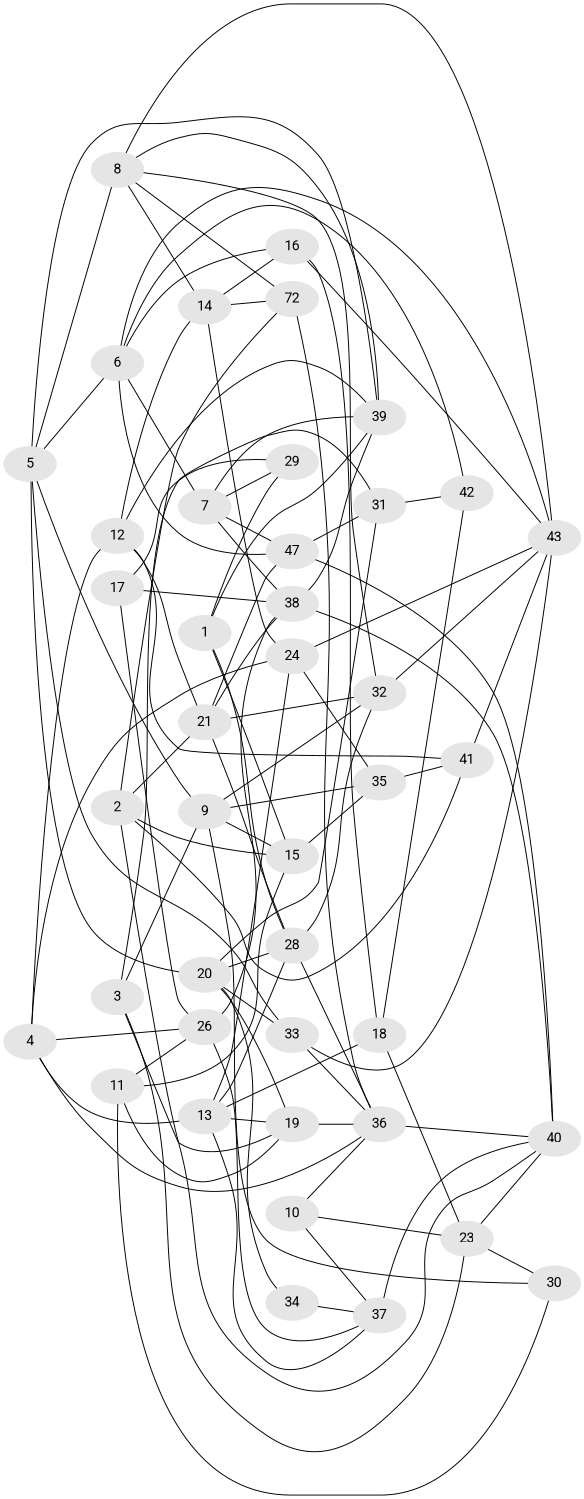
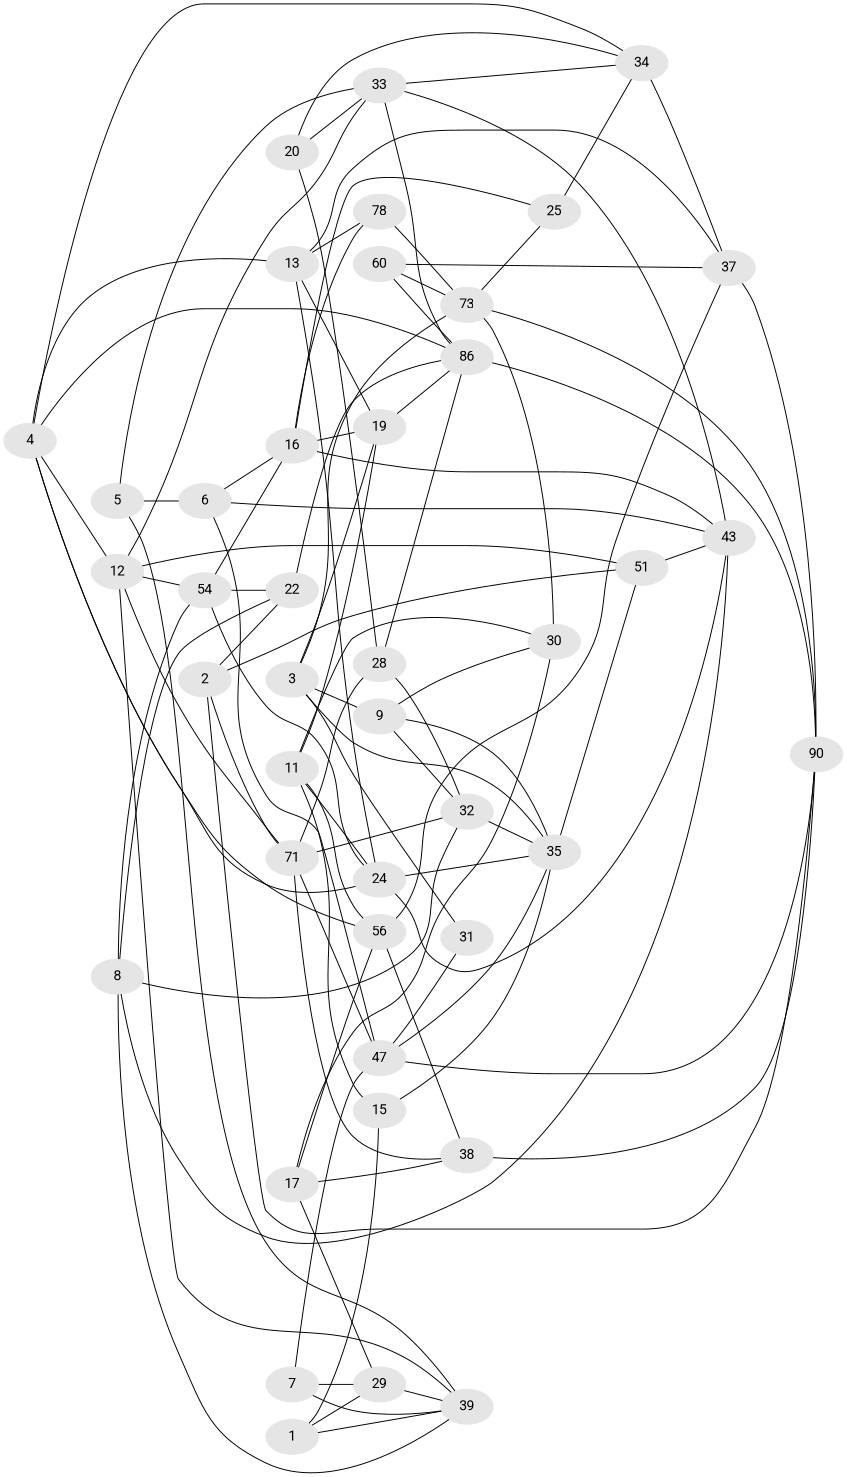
edge "34" -- "4": added
edge "34" -- "33": added
node "25": added
node "72": label "72" -> "22"
node "14": label "14" -> "54"
edge "33" -- "12": added
edge "8" -- "5": removed
edge "6" -- "7": removed
node "42": removed
edge "39" -- "38": now "39" -- "29"
edge "7" -- "38": removed
edge "43" -- "32": now "35" -- "32"
edge "5" -- "9": removed
node "21": label "21" -> "71"
edge "5" -- "20": removed
node "41": label "41" -> "51"
edge "31" -- "20": removed
edge "3" -- "35": added
edge "1" -- "28": removed
edge "11" -- "24": added
edge "9" -- "15": removed
edge "2" -- "15": removed
edge "30" -- "17": added
edge "35" -- "47": added
node "26": label "26" -> "56"
edge "28" -- "13": removed
node "18": label "18" -> "78"
edge "20" -- "19": now "16" -- "19"
node "36": label "36" -> "86"
node "40": label "40" -> "90"
node "10": label "10" -> "60"
node "23": label "23" -> "73"
